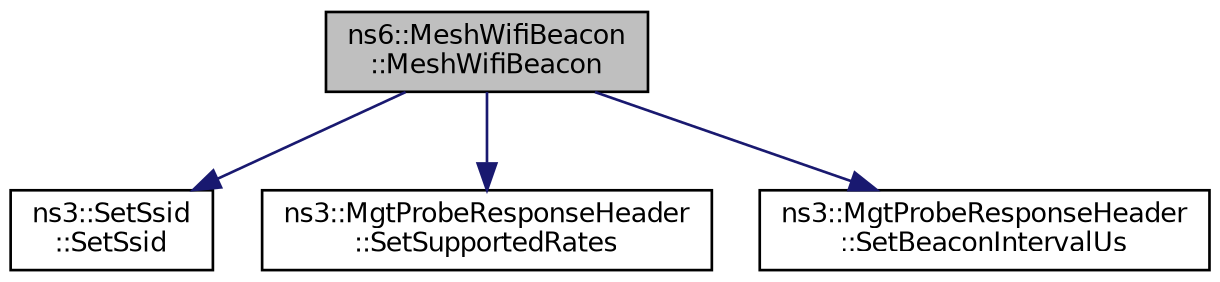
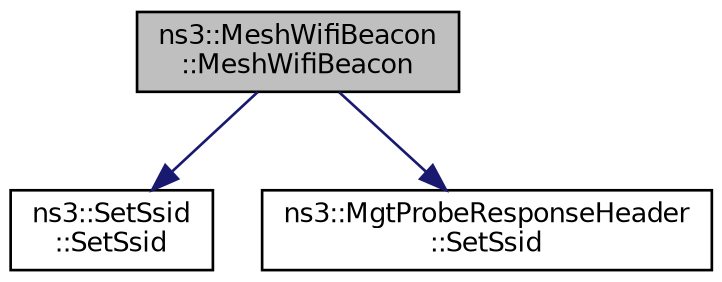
node "ns6::MeshWifiBeacon ::MeshWifiBeacon": label "ns6::MeshWifiBeacon ::MeshWifiBeacon" -> "ns3::MeshWifiBeacon ::MeshWifiBeacon"
node "ns3::MgtProbeResponseHeader ::SetSupportedRates": label "ns3::MgtProbeResponseHeader ::SetSupportedRates" -> "ns3::MgtProbeResponseHeader ::SetSsid"
node "ns3::MgtProbeResponseHeader ::SetBeaconIntervalUs": removed
